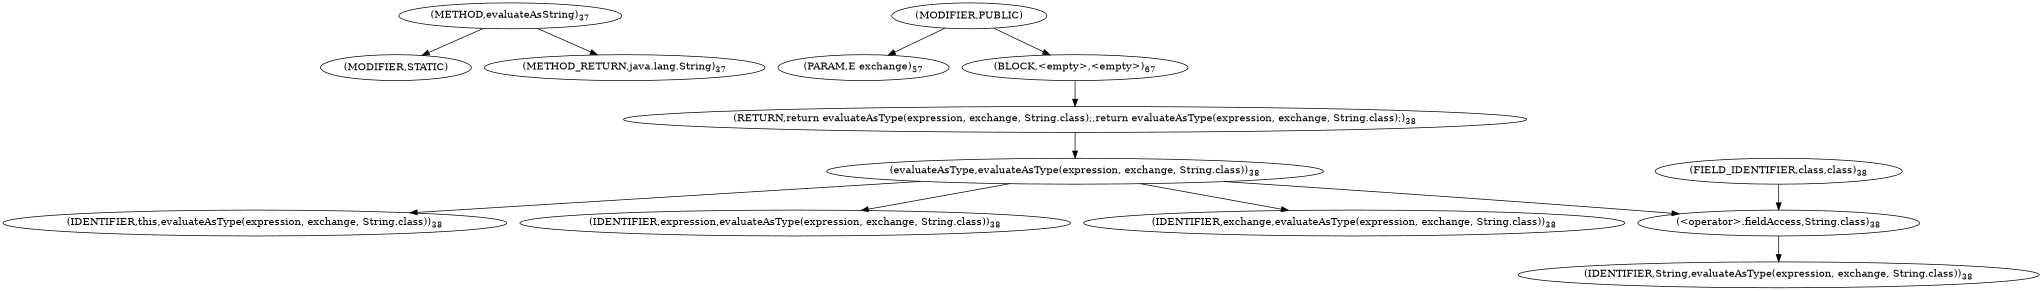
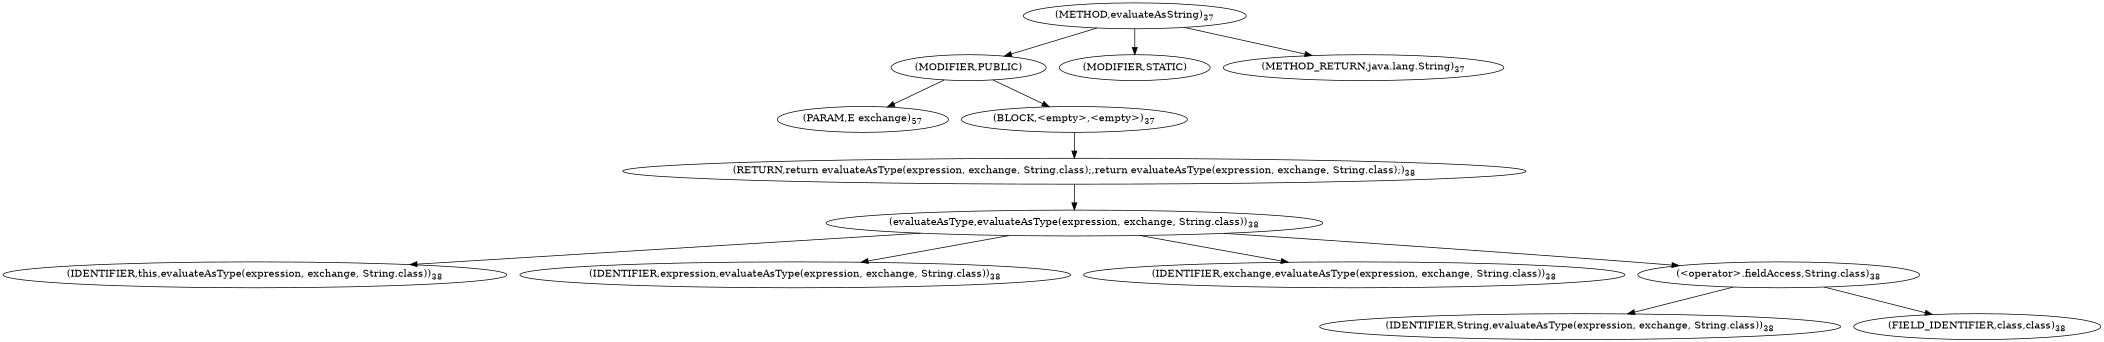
edge "(METHOD,evaluateAsString)" -> "(MODIFIER,PUBLIC)": added
node "(BLOCK,<empty>,<empty>)": text "67" -> "37"
edge "(FIELD_IDENTIFIER,class,class)" -> "(<operator>.fieldAccess,String.class)": reversed
